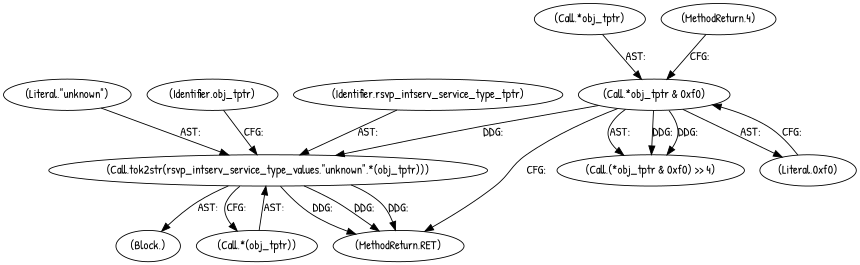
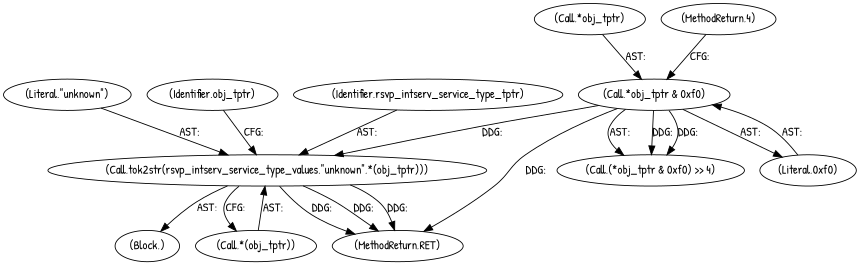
edge "(Literal,0xf0)" -> "(Call,*obj_tptr & 0xf0)": label "CFG: " -> "AST: "
edge "(Call,*obj_tptr & 0xf0)" -> "(MethodReturn,RET)": label "CFG: " -> "DDG: "
